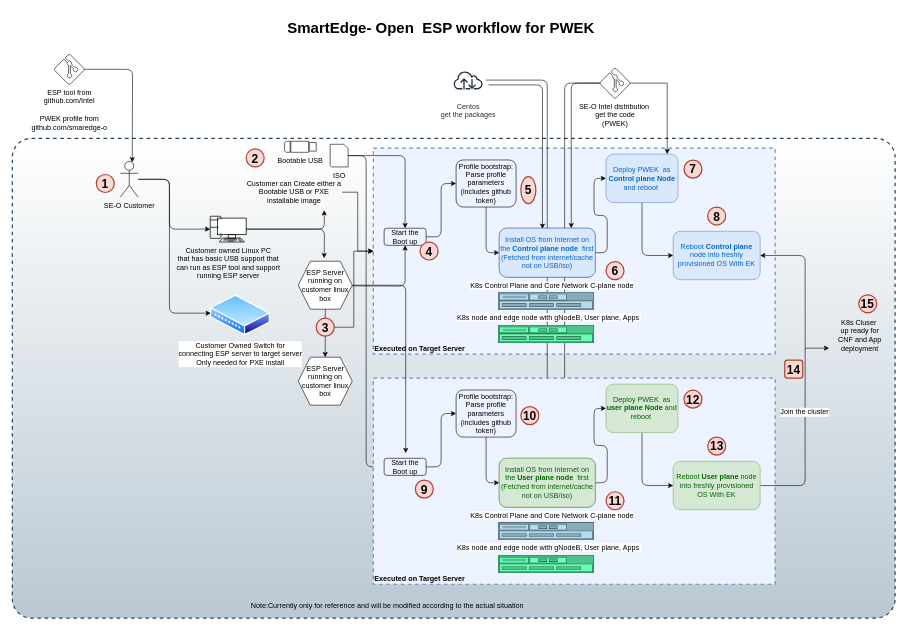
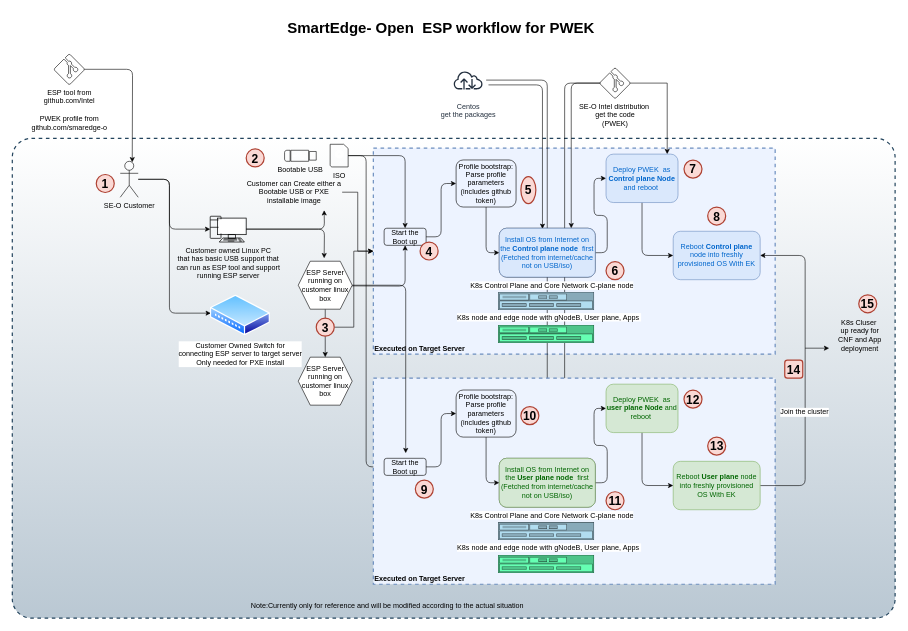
node "Bootable USB": moved (301, 147) -> (301, 156)
